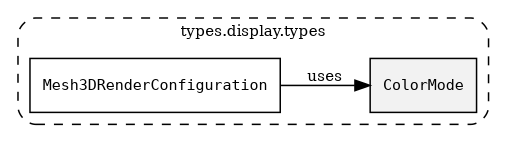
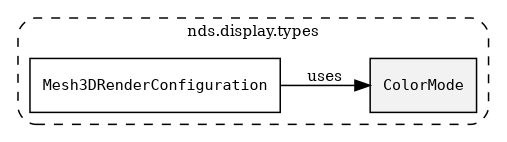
cluster "types.display.types": label "types.display.types" -> "nds.display.types"
